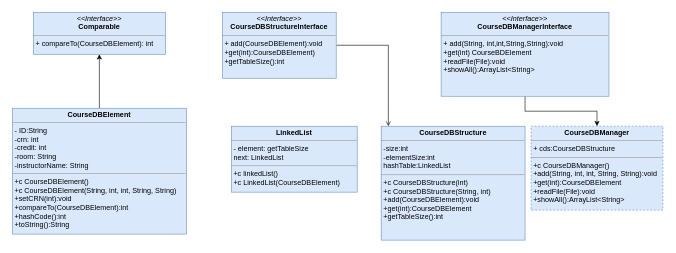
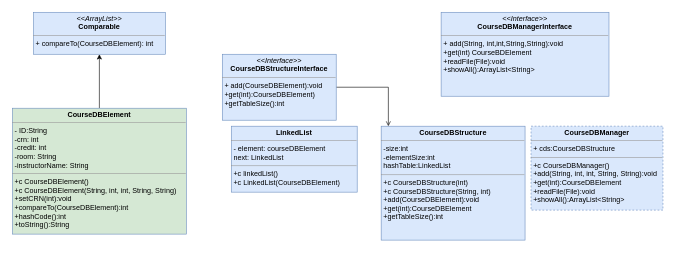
node "<<Interface>> Comparable + compareTo(CourseDBElement): int": label "<<Interface>> Comparable + compareTo(CourseDBElement): int" -> "<<ArrayList>> Comparable + compareTo(CourseDBElement): int"
node "<<Interface>> CourseDBStructureInterface + add(CourseDBElement):void +get(int):CourseDBElement) +getTableSize():int": moved (279, 45) -> (279, 87)
edge "<<Interface>> CourseDBManagerInterface + add(String, int,int,String,String):void +get(int) CourseBDElement +readFile(File):void +showAll():ArrayList<String>" -> "CourseDBManager + cds:CourseDBStructure +c CourseDBManager() +add(String, int, int, String, String):void +get(int):CourseDBElement +readFile(File):void +showAll():ArrayList<String>": removed
node "LinkedList - element: getTableSize next: LinkedList +c linkedList() +c LinkedList(CourseDBElement)": label "LinkedList - element: getTableSize next: LinkedList +c linkedList() +c LinkedList(CourseDBElement)" -> "LinkedList - element: courseDBElement next: LinkedList +c linkedList() +c LinkedList(CourseDBElement)"
node "CourseDBElement - ID:String -crn: int -credit: int -room: String -instructorName: String +c CourseDBElement() +c CourseDBElement(String, int, int, String, String) +setCRN(int):void +compareTo(CourseDBElement):int +hashCode():int +toString():String": fillcolor #dae8fc -> #d5e8d4
